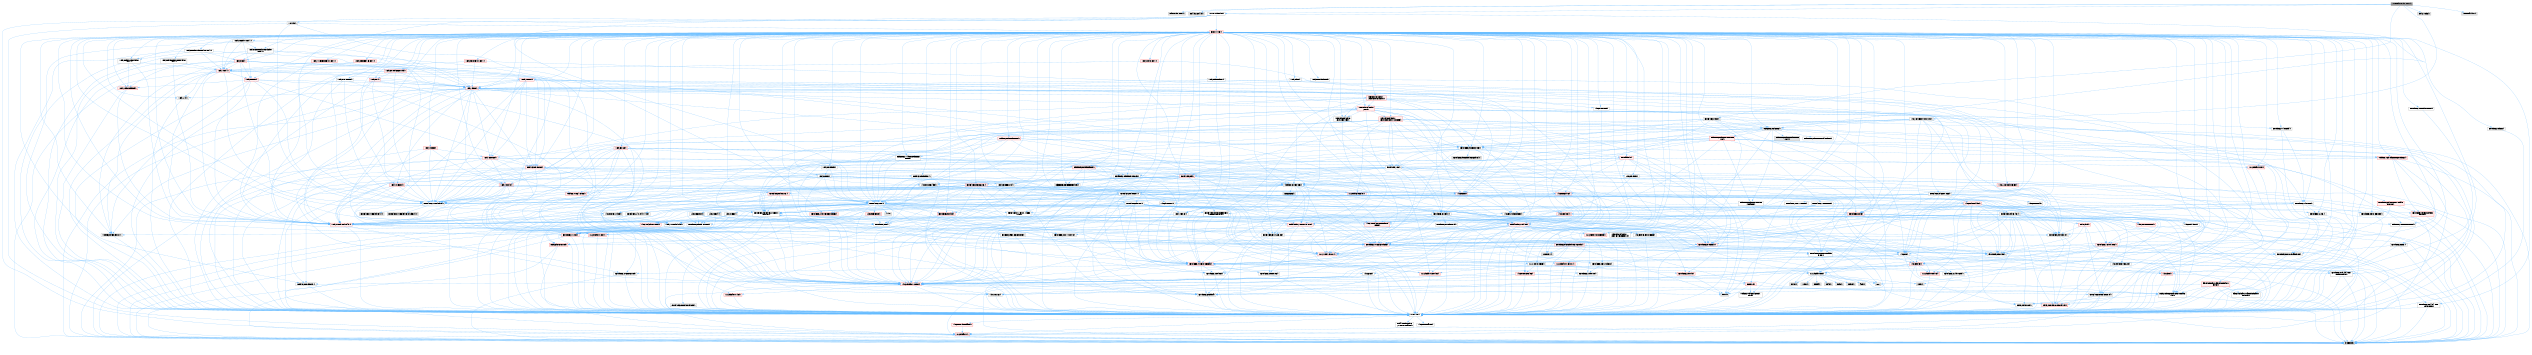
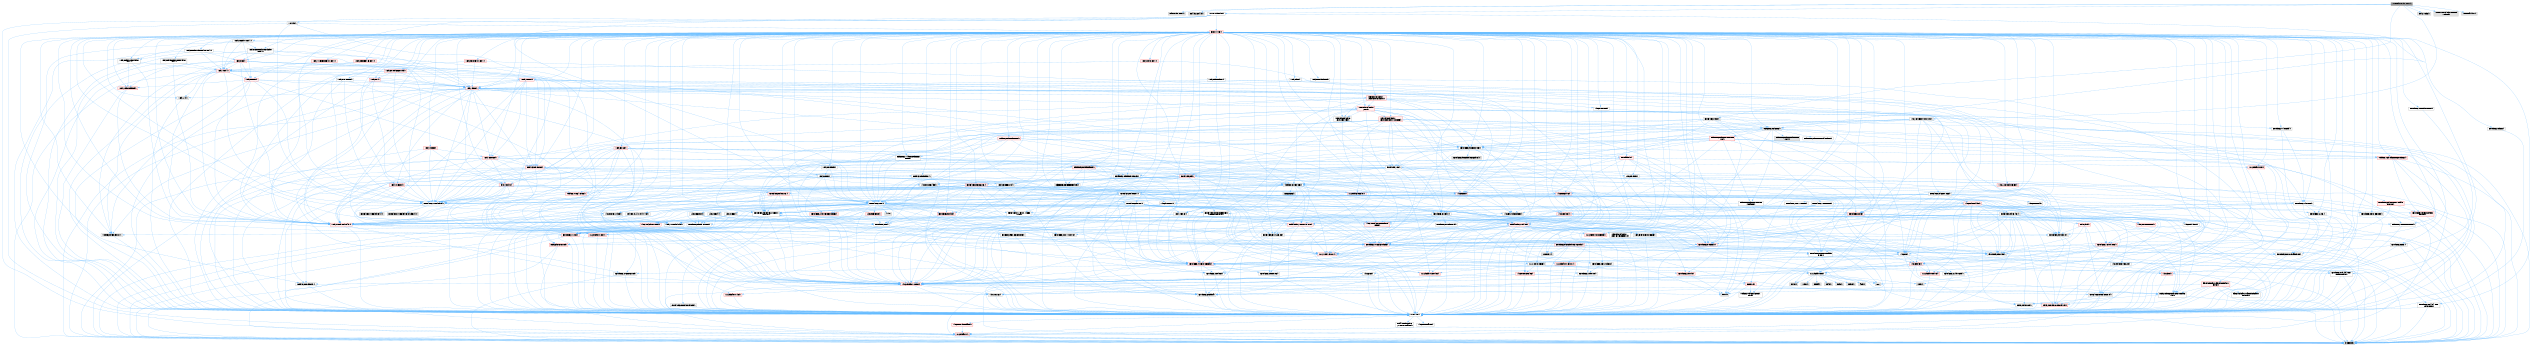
node "AssetTypeActivationOpened Method.h": added
node "Math/IntPoint.h": label "Math/IntPoint.h" -> "Find/IntPoint.h"
node "Containers/AllowShrinking.h": label "Containers/AllowShrinking.h" -> "StringFwd/AllowShrinking.h"
node "Misc/EngineVersionBase.h": label "Misc/EngineVersionBase.h" -> "Math/EngineVersionBase.h"
